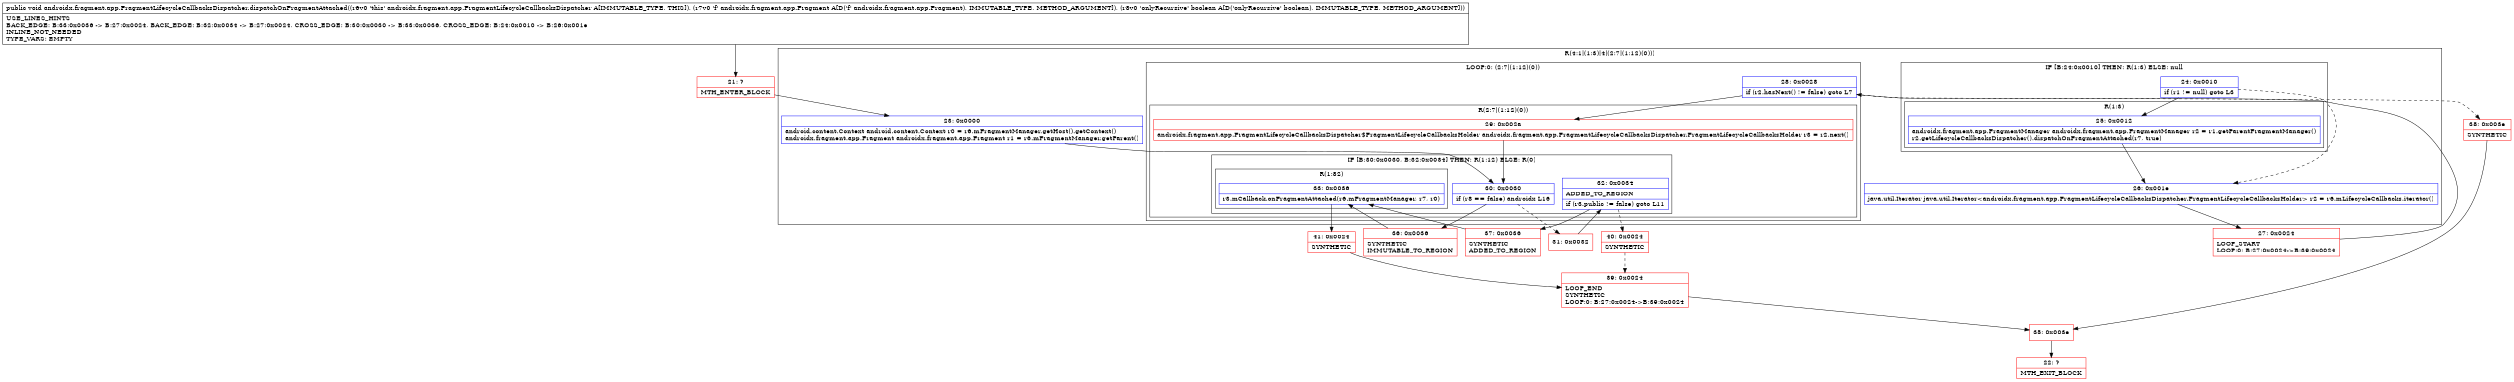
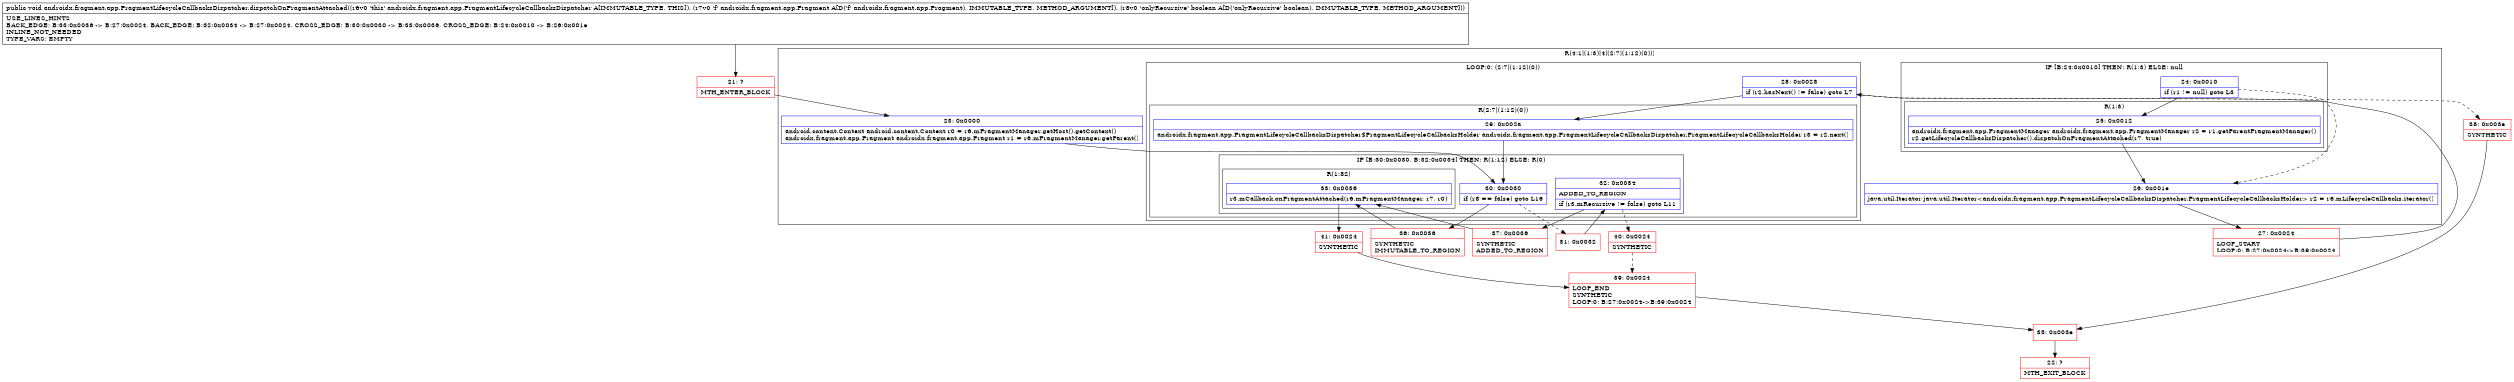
node "29: 0x002a": color red -> blue
node "30: 0x0030": text "if (r8 == false) androidx L16" -> "if (r8 == false) goto L16"
node "32: 0x0034": text "if (r3.public != false) goto L11" -> "if (r3.mRecursive != false) goto L11"
